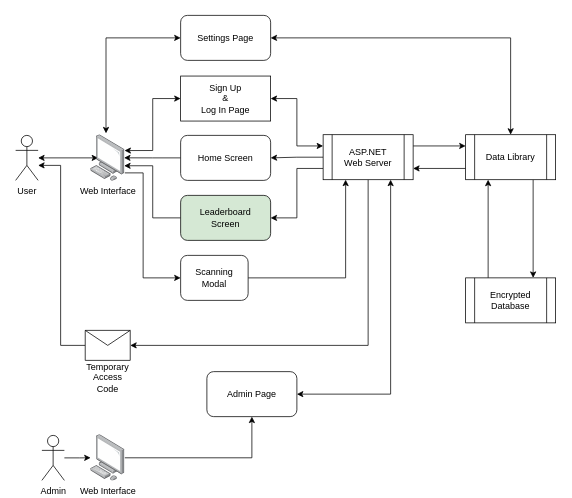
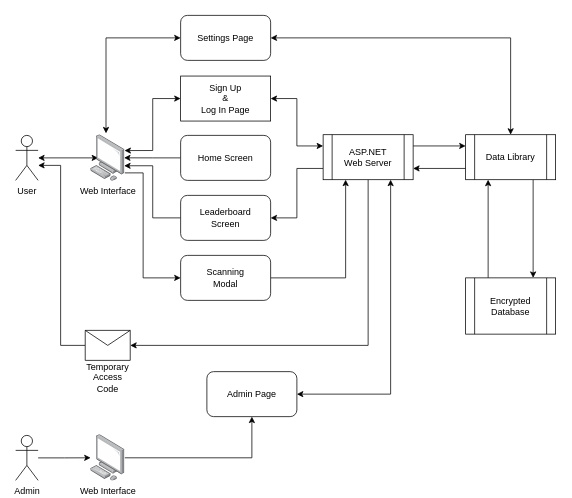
edge "ASP.NET Web Server" -> "Home Screen": removed
node "Leaderboard Screen": fillcolor #d5e8d4 -> #ffffff
node "Scanning Modal": size 68x45 -> 90x45
node "Encrypted Database": size 90x45 -> 90x56
node "Admin": moved (53, 458) -> (27, 458)
